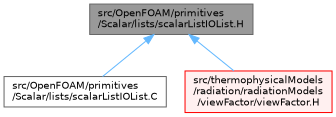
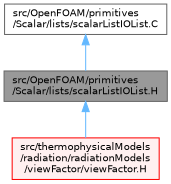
edge "src/OpenFOAM/primitives /Scalar/lists/scalarListIOList.C" -> "src/OpenFOAM/primitives /Scalar/lists/scalarListIOList.H": reversed
